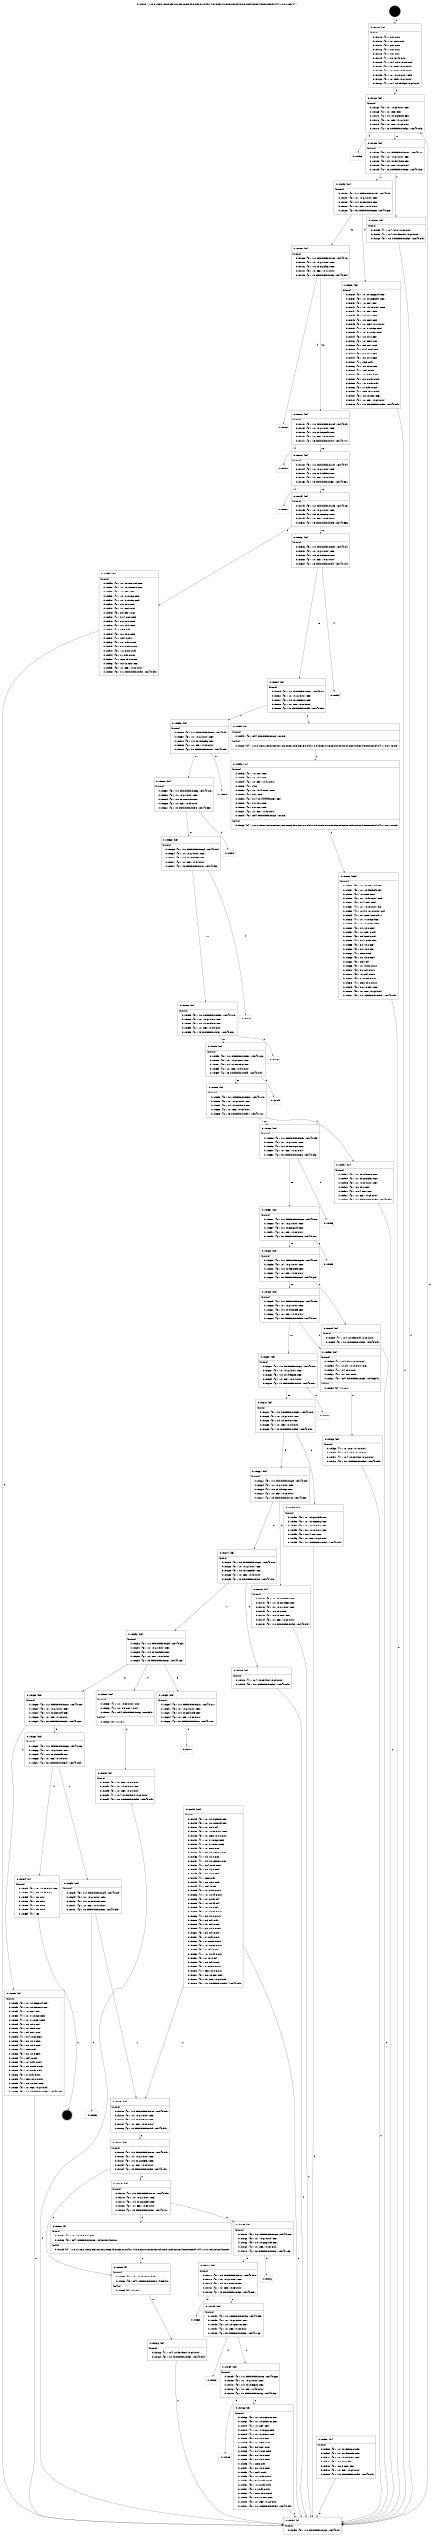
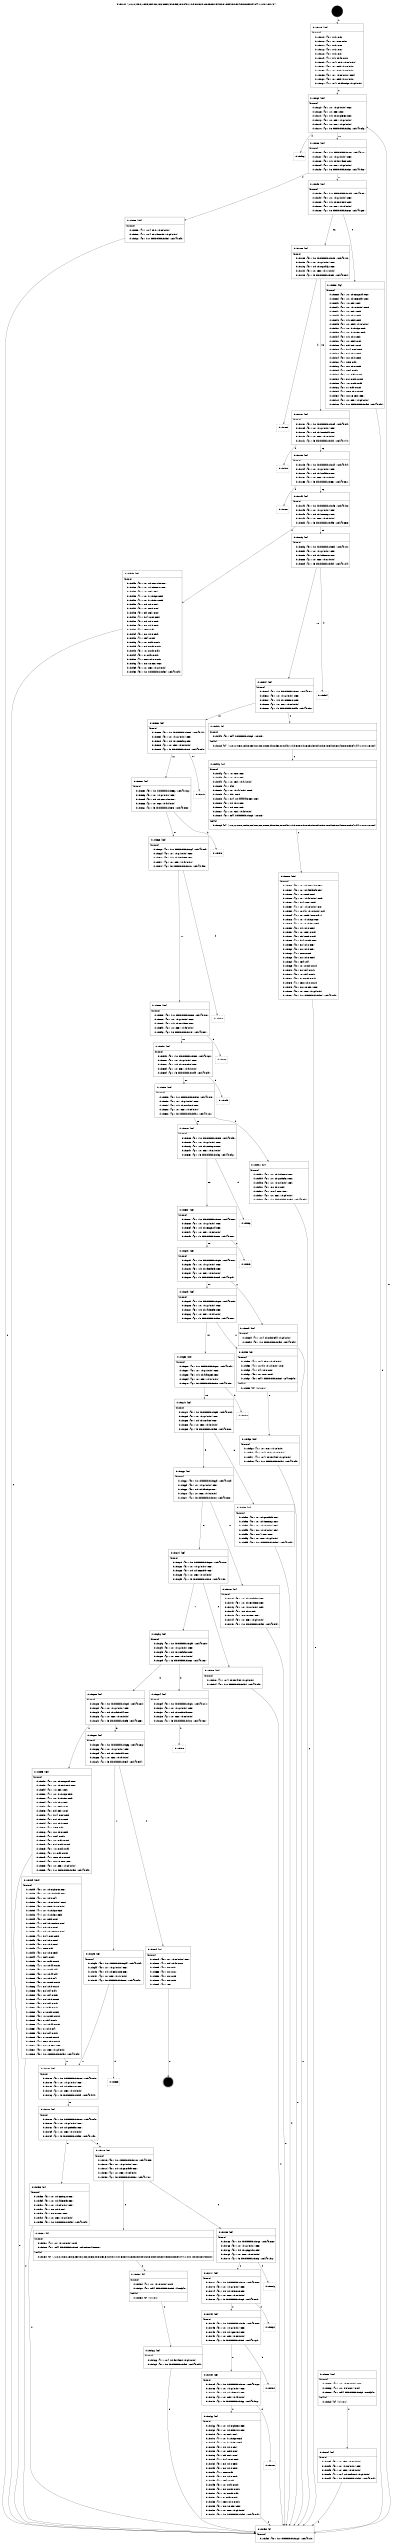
edge "0x401696 [25]" -> "0x4018e2 [13]": removed, label "1"
edge "0x40172c [25]" -> "0x401b5d [9]": now "0x40172c [25]" -> "0x40193a [27]"
